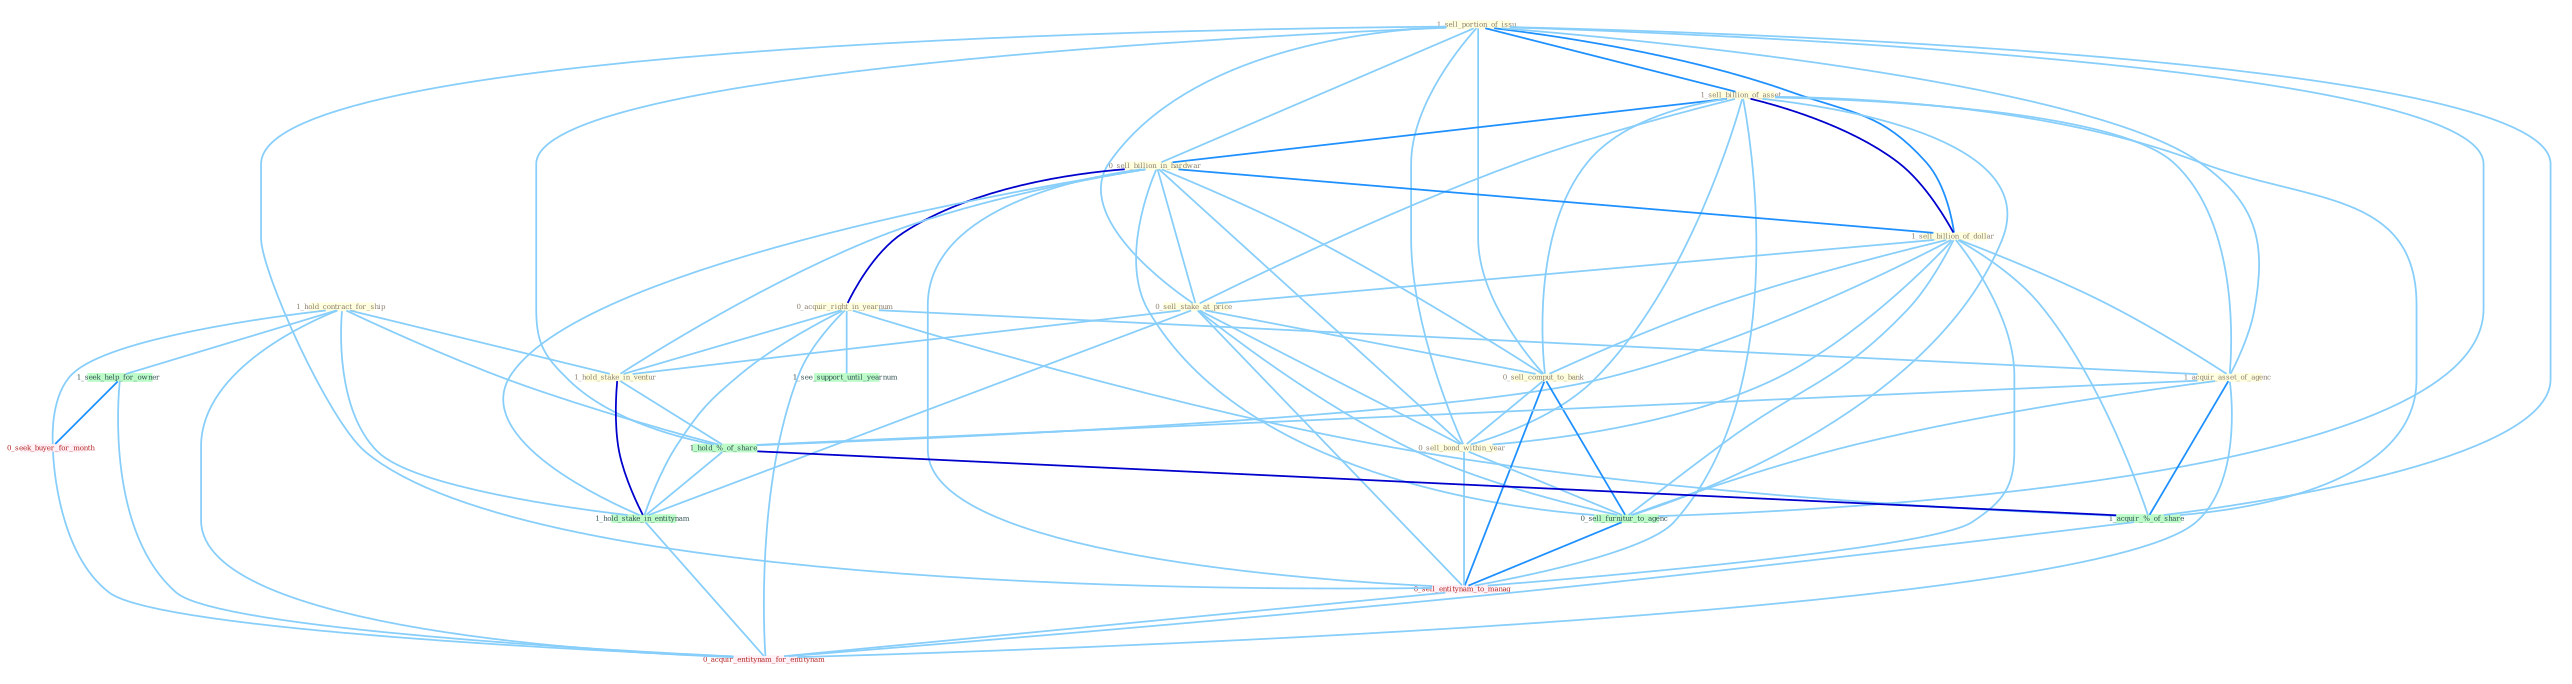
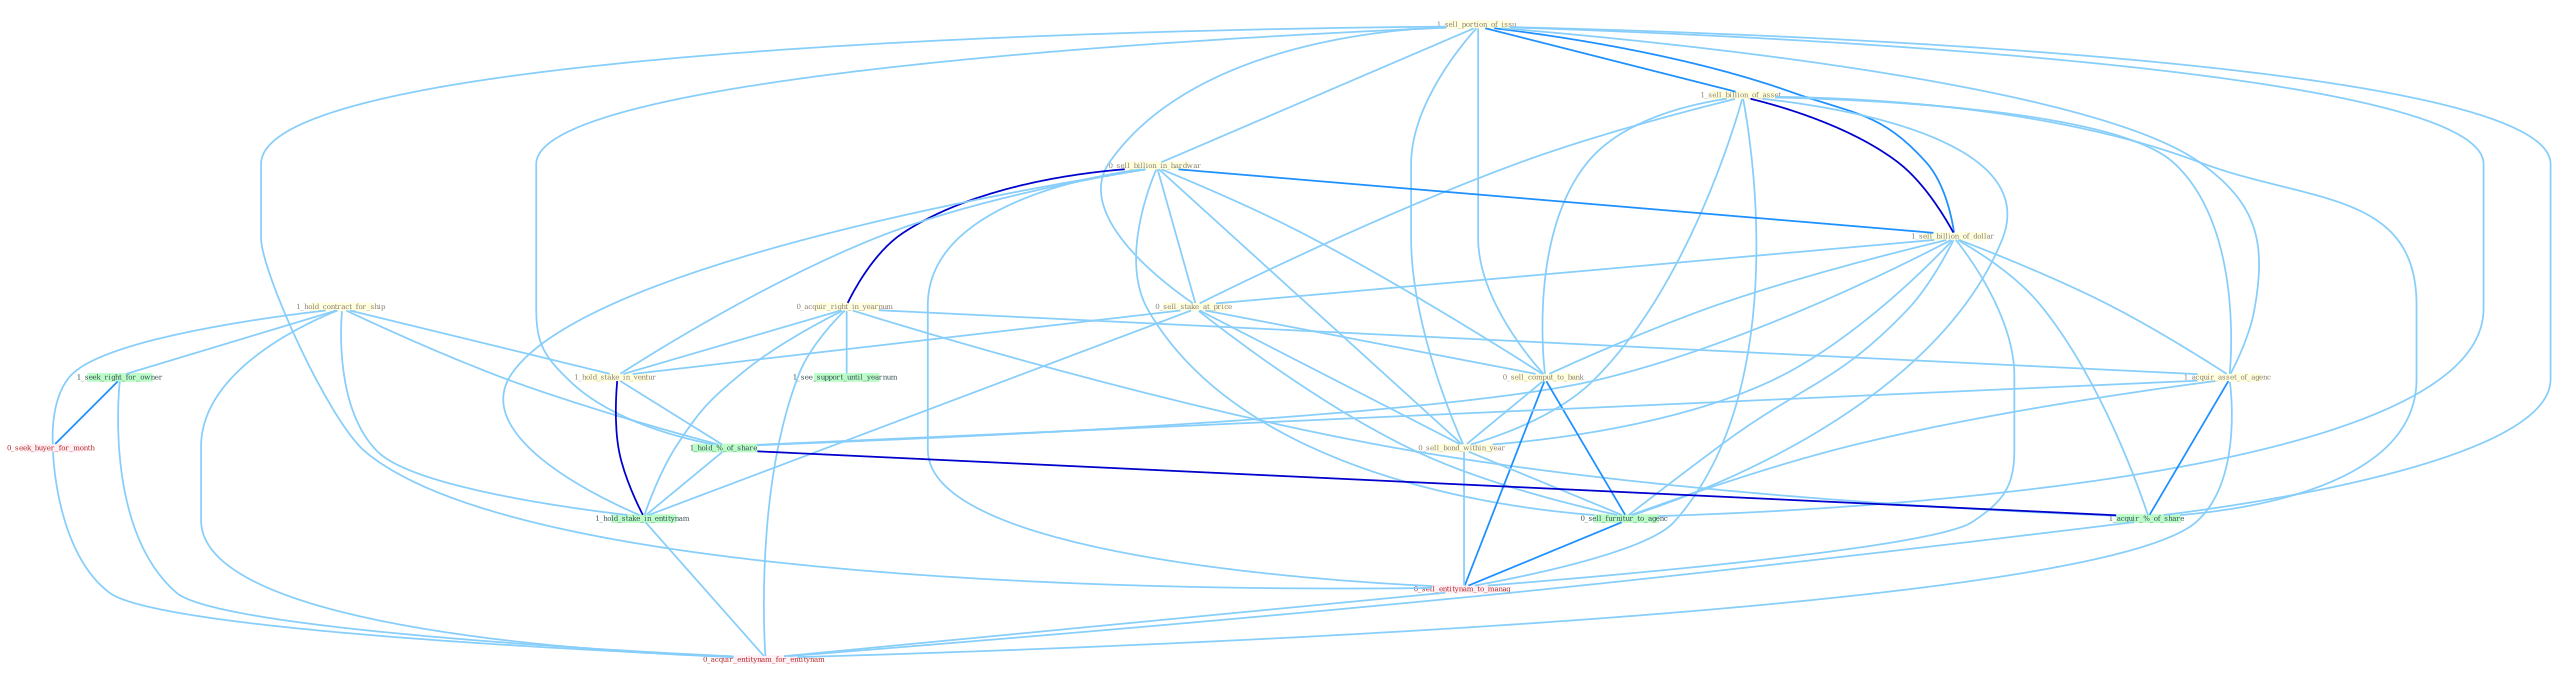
edge "1_sell_billion_of_asset" -- "0_sell_billion_in_hardwar": removed
node "1_seek_help_for_owner": label "1_seek_help_for_owner" -> "1_seek_right_for_owner"
edge "0_sell_stake_at_price" -- "0_sell_entitynam_to_manag": removed
